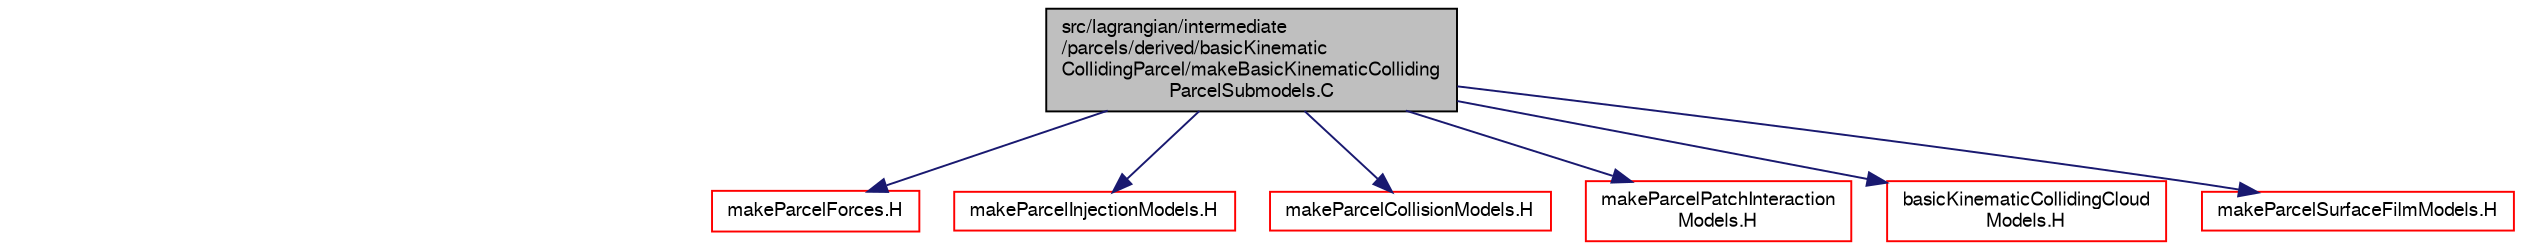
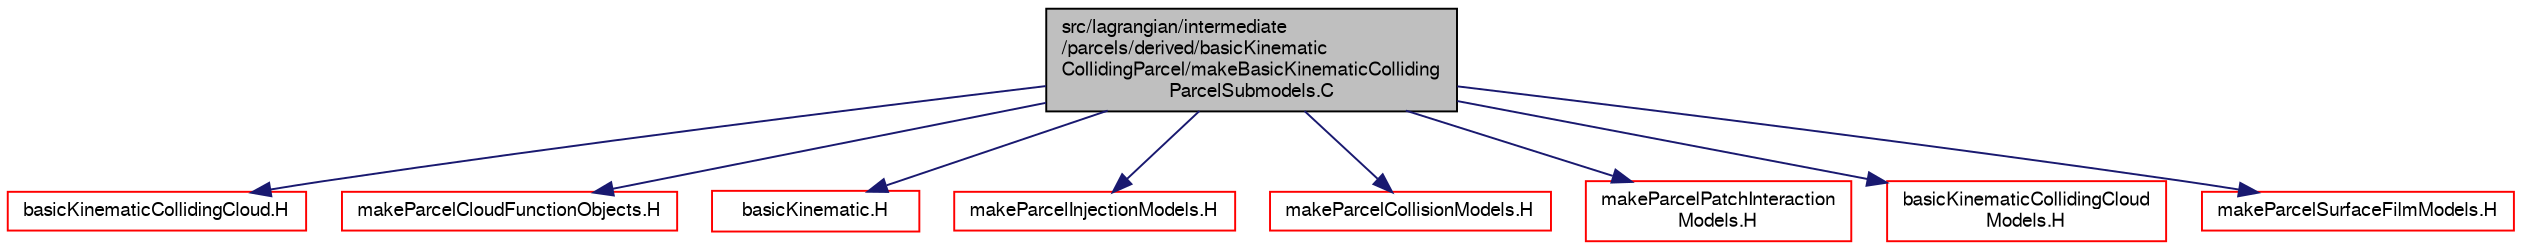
node "basicKinematicCollidingCloud.H": added
node "makeParcelCloudFunctionObjects.H": added
node "makeParcelForces.H": label "makeParcelForces.H" -> "basicKinematic.H"
